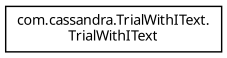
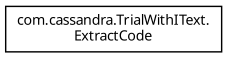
node "com.cassandra.TrialWithIText. TrialWithIText": label "com.cassandra.TrialWithIText. TrialWithIText" -> "com.cassandra.TrialWithIText. ExtractCode"
